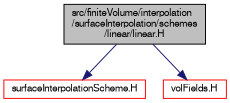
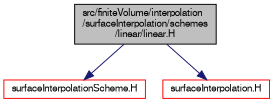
node "volFields.H": label "volFields.H" -> "surfaceInterpolation.H"
